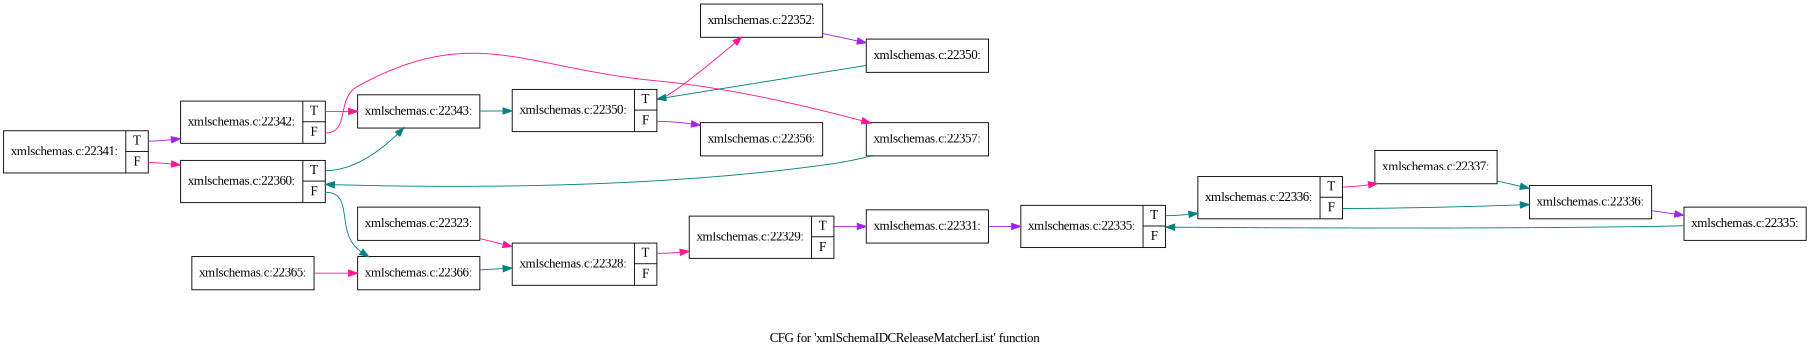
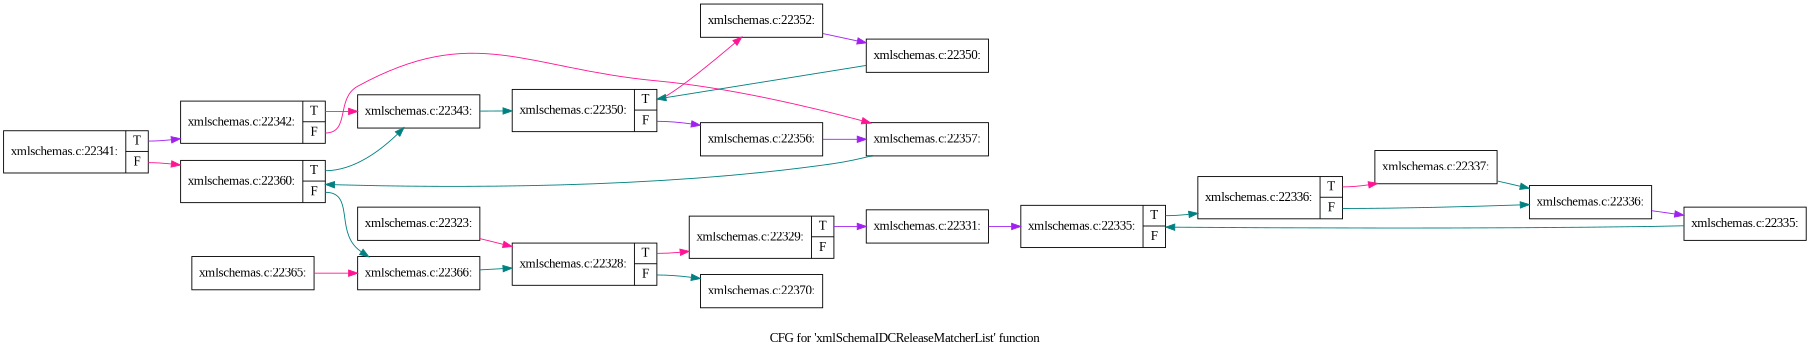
edge "xmlschemas.c:22356:" -> "xmlschemas.c:22357:": added
node "xmlschemas.c:22370:": added
